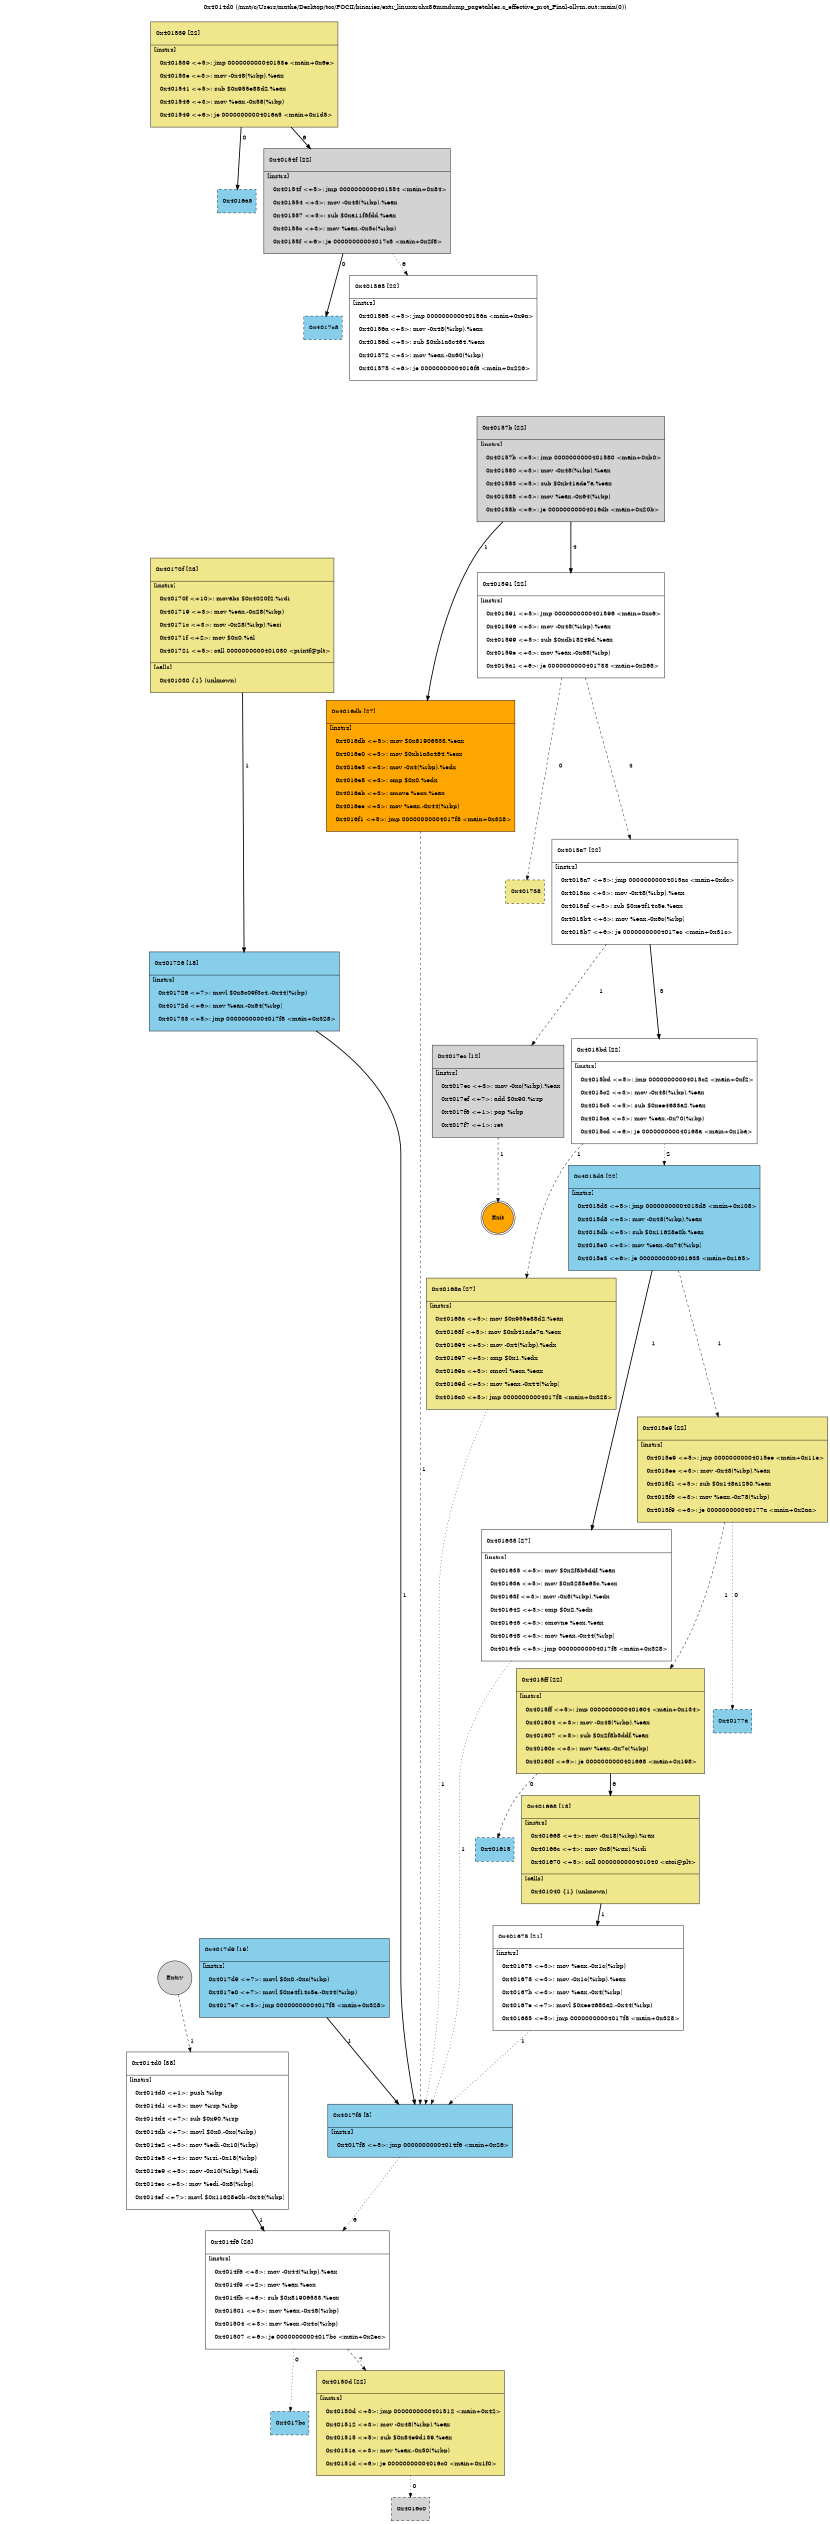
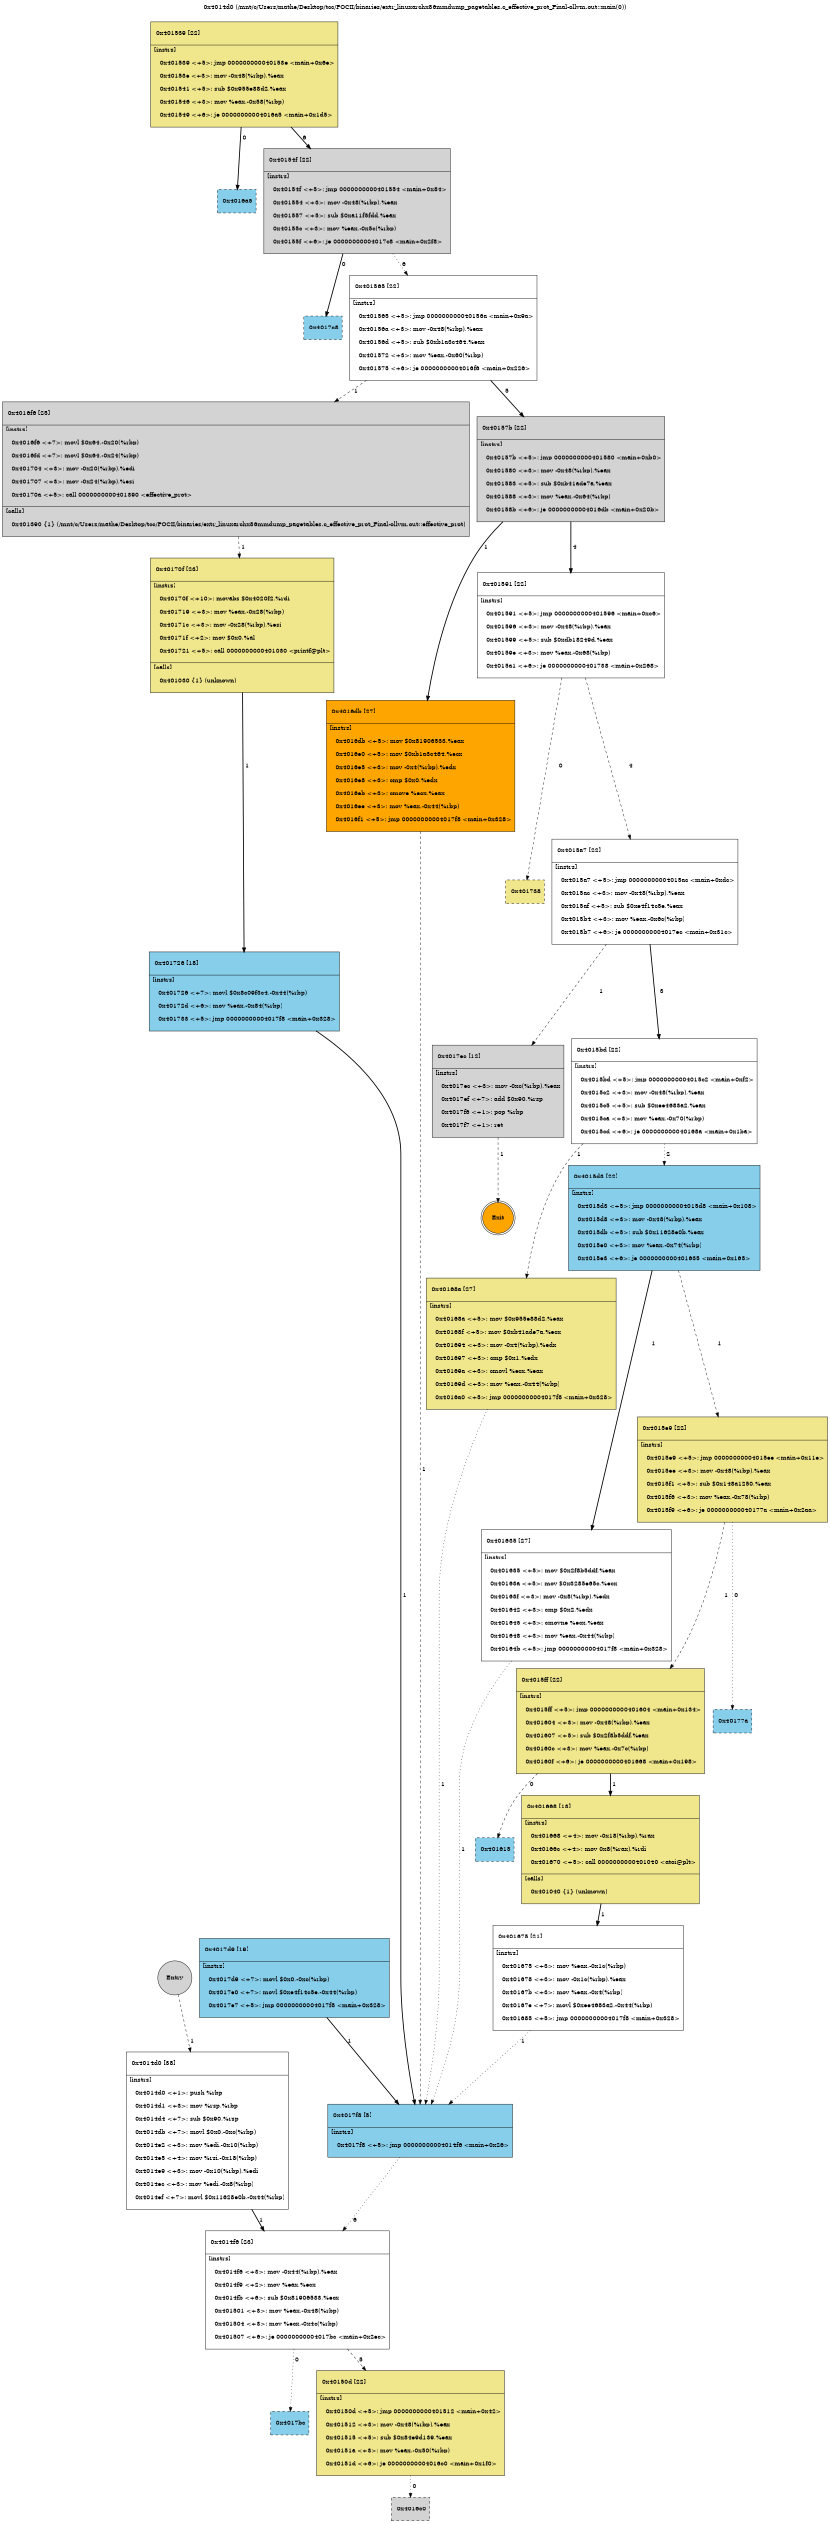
edge "0x401565 [22]" -> "0x40157b [22]": added, label "5"
node "0x4016f6 [25]": added
edge "0x4015ff [22]" -> "0x401668 [13]": label " 6" -> " 1"
edge "0x4014f6 [23]" -> "0x40150d [22]": label " 7" -> " 5"
